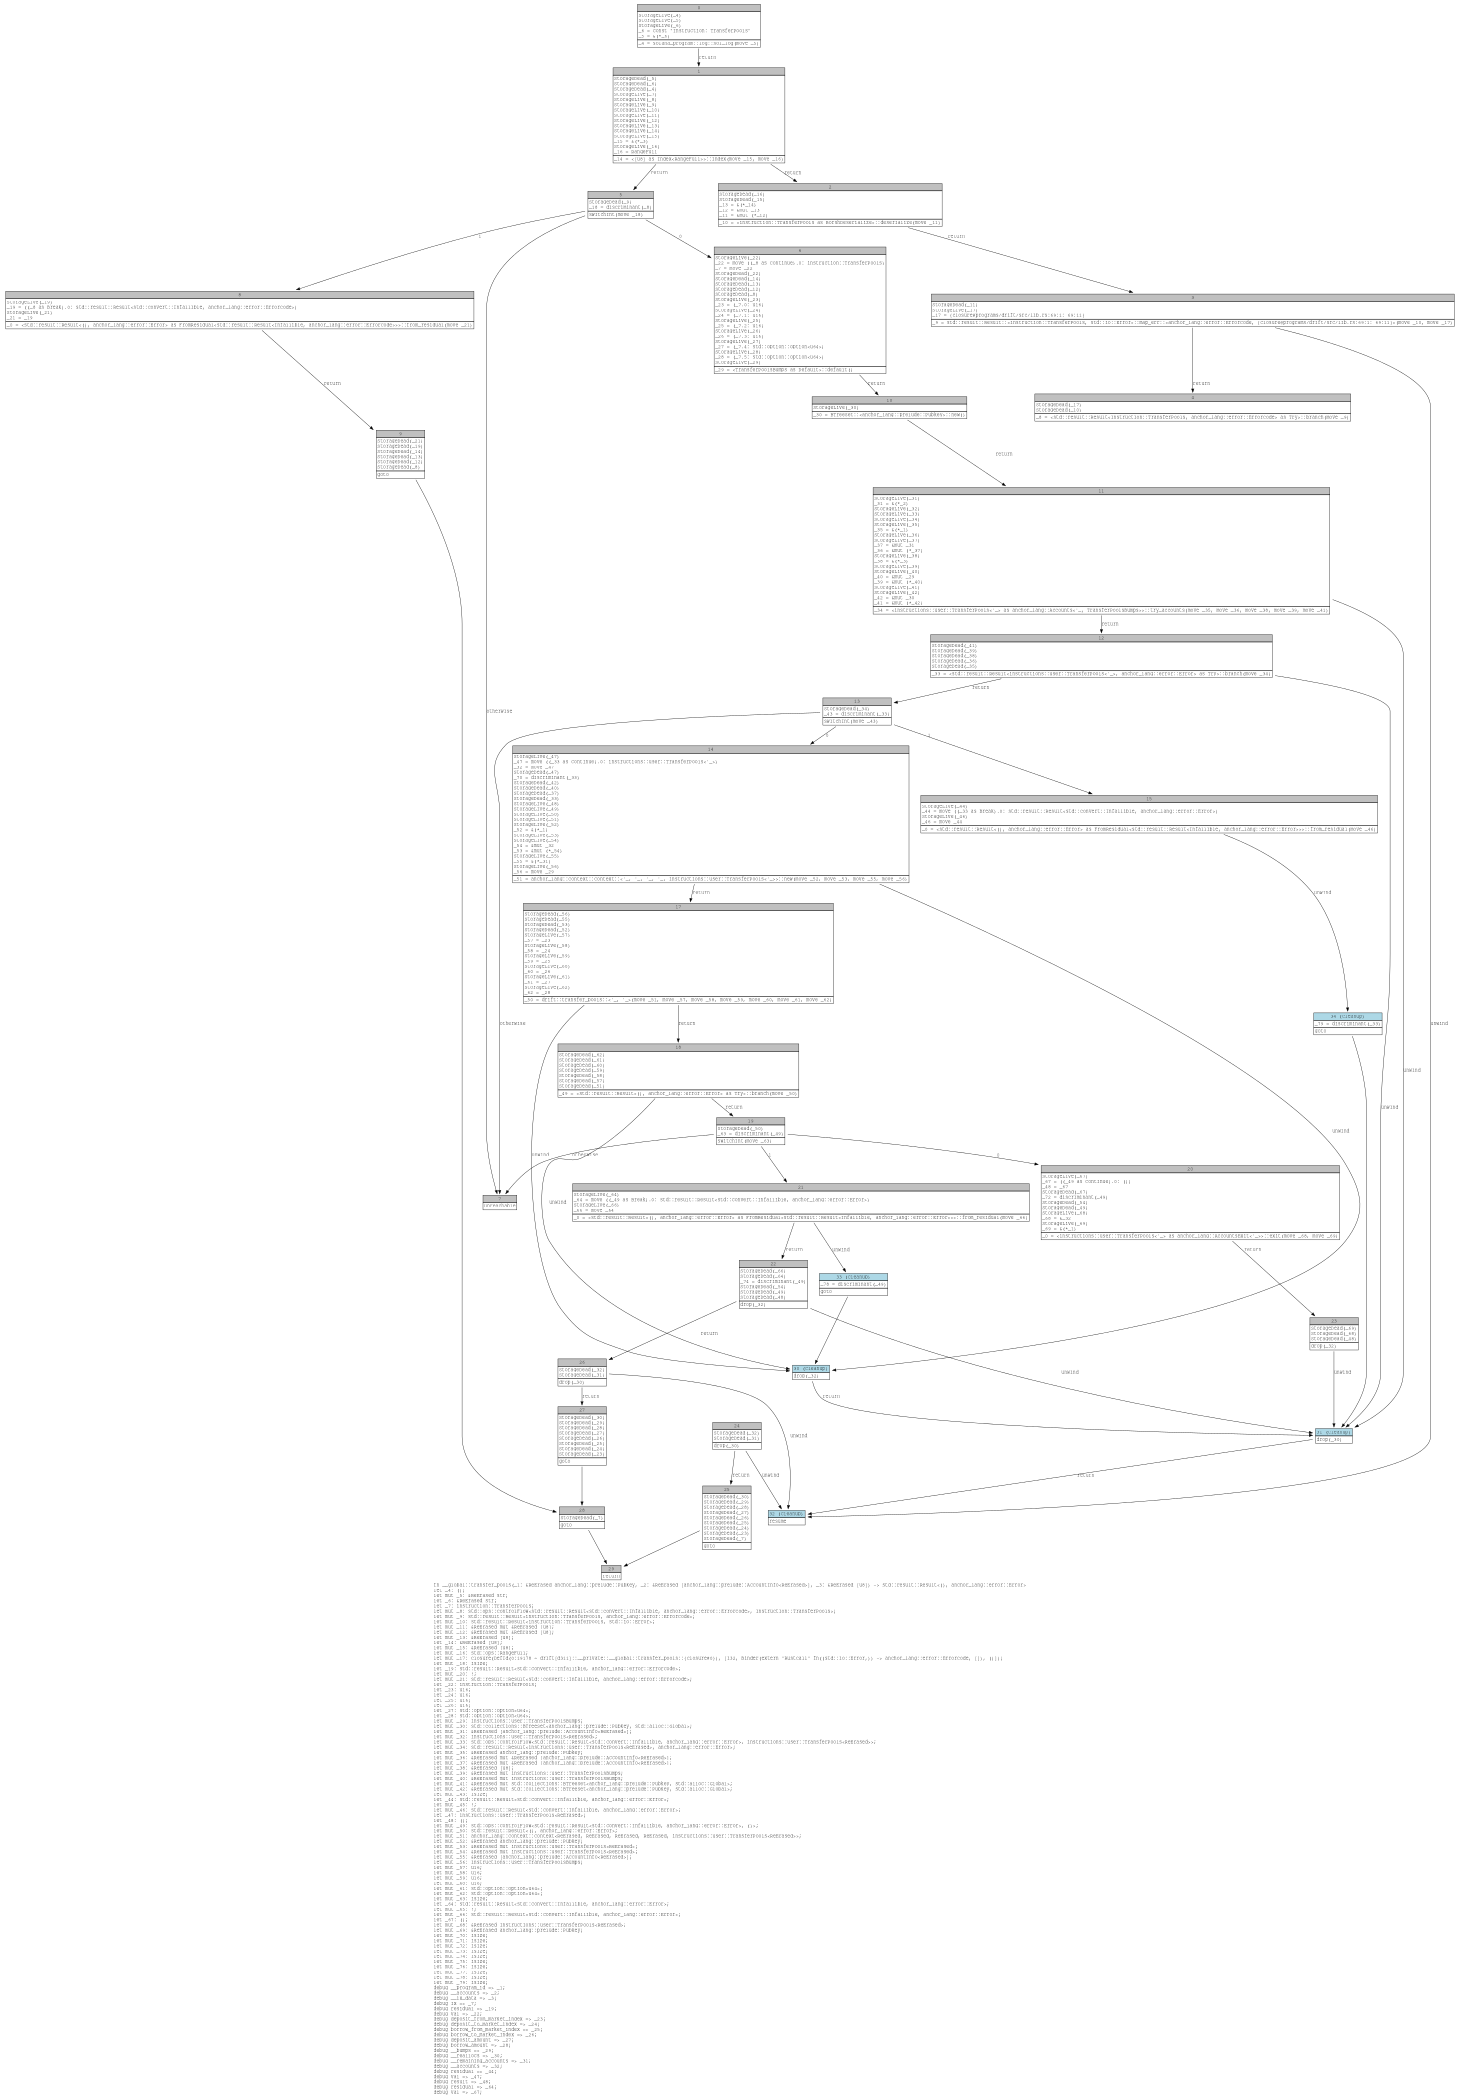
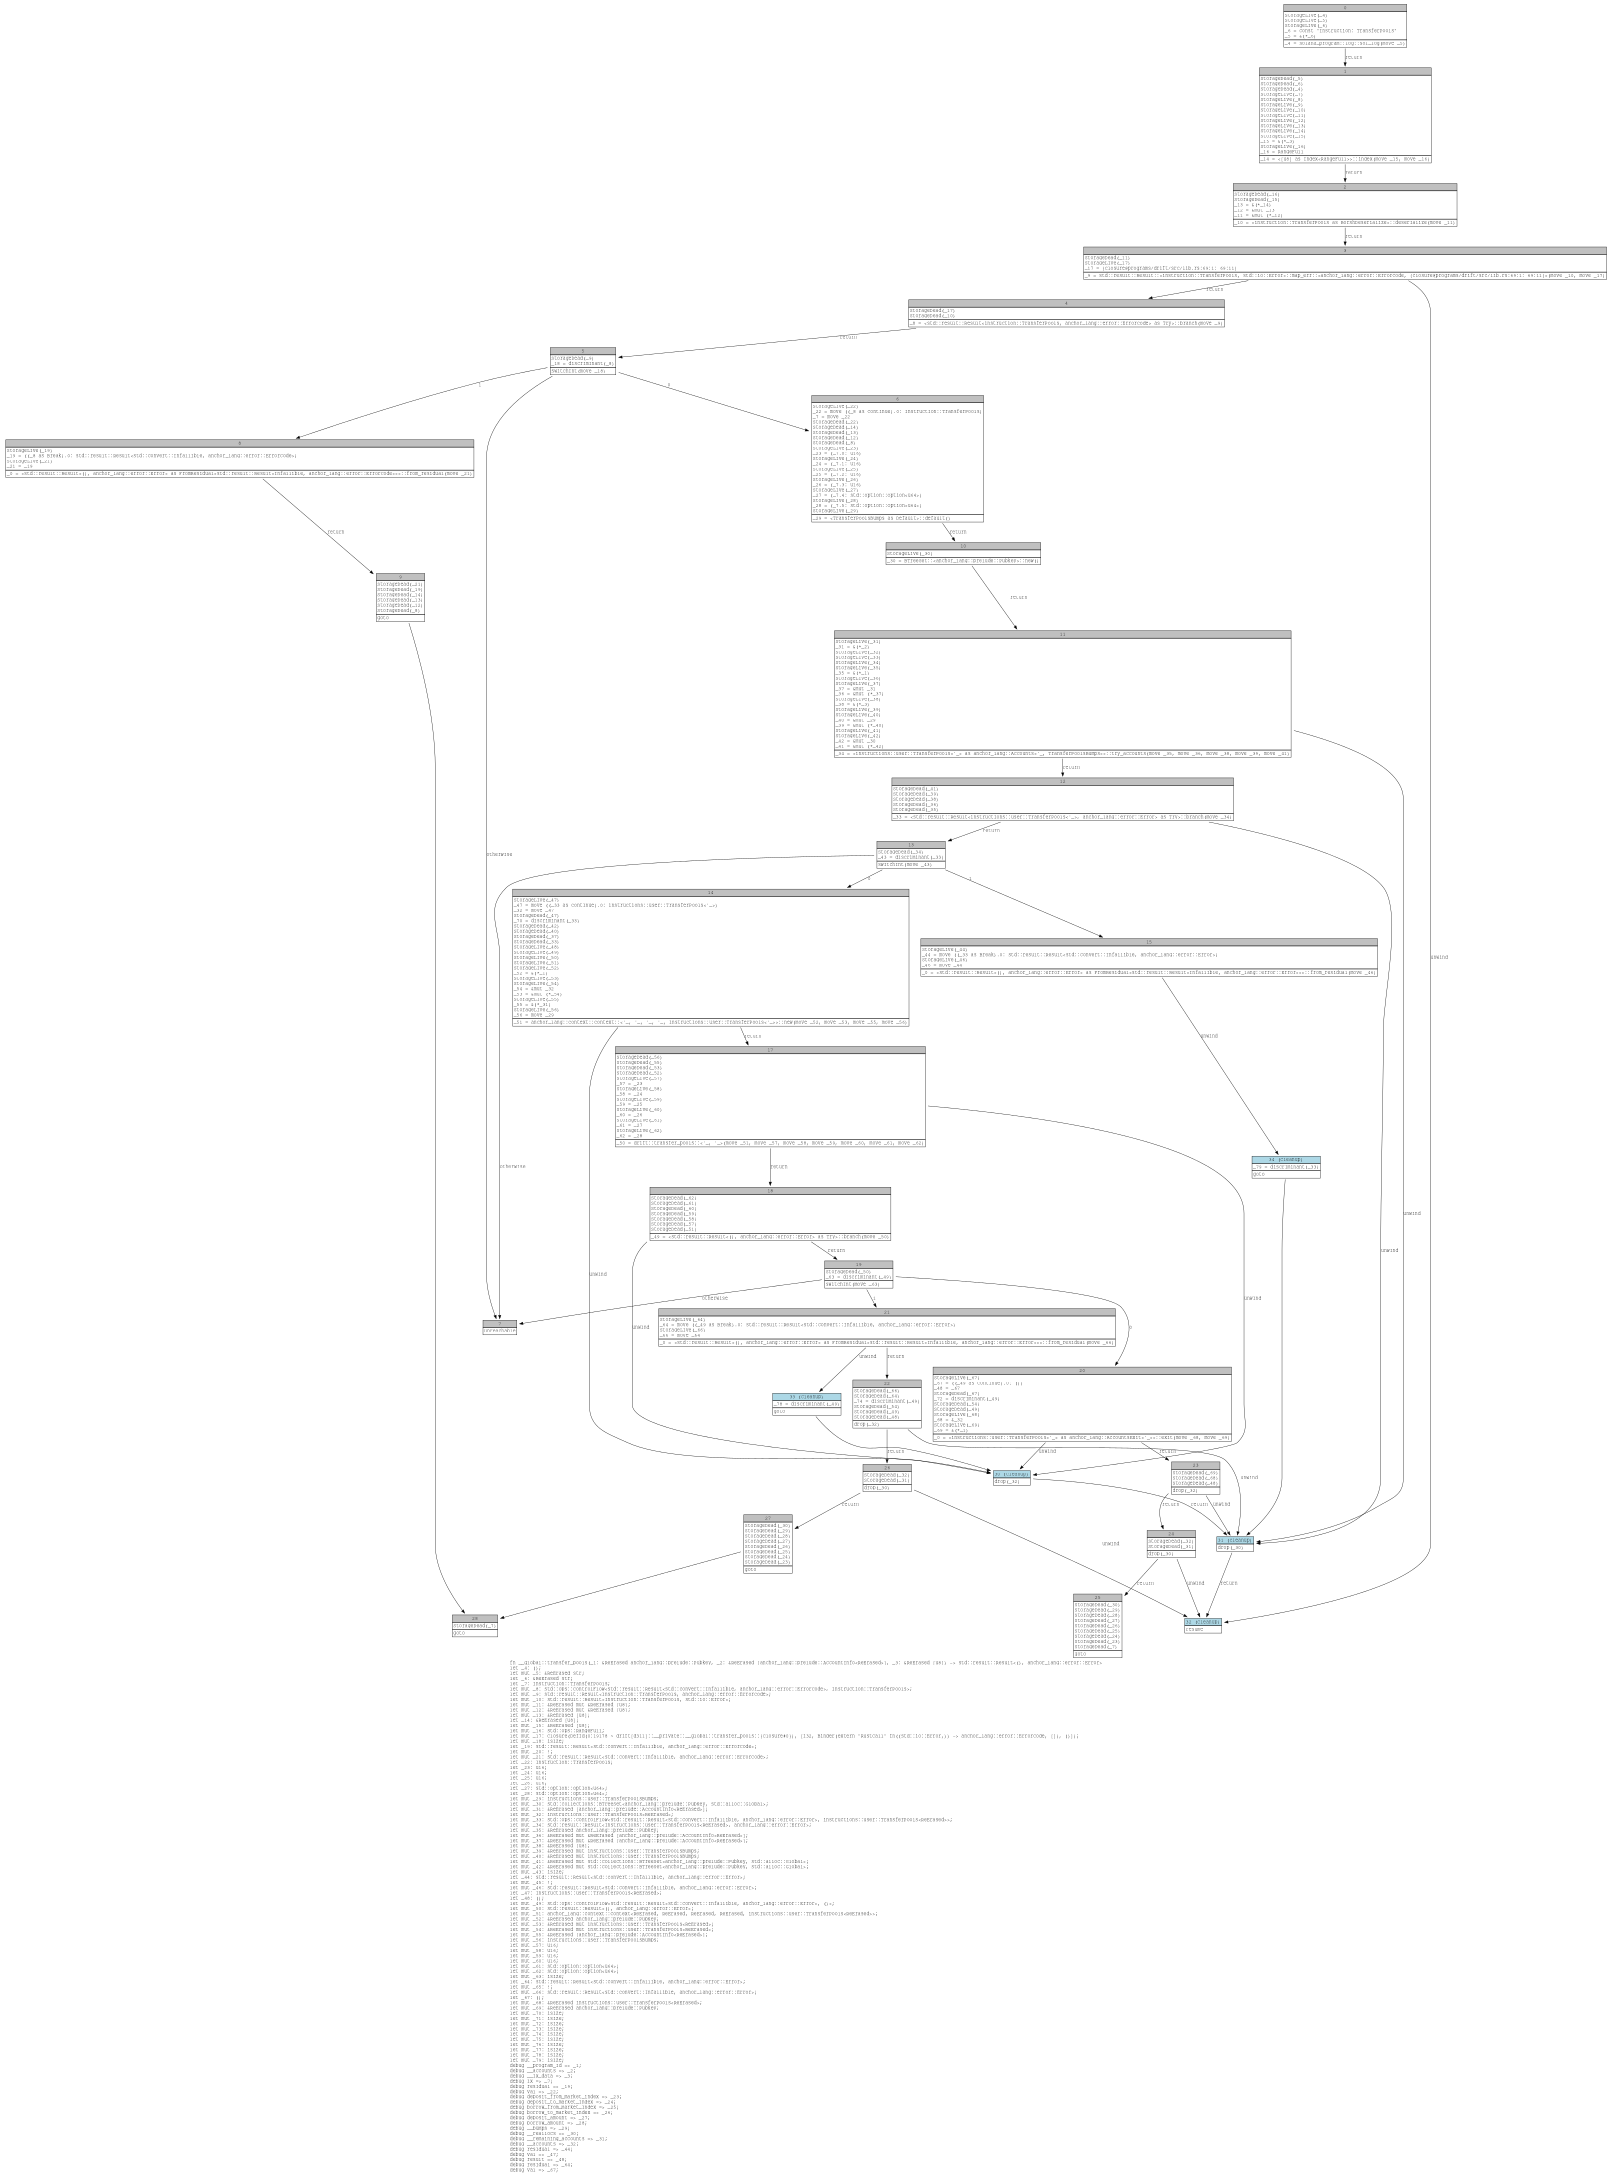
edge "1" -> "5": now "4" -> "5"
edge "20" -> "30 (cleanup)": added, label "unwind"
edge "23" -> "24": added, label "return"
node "29": removed
